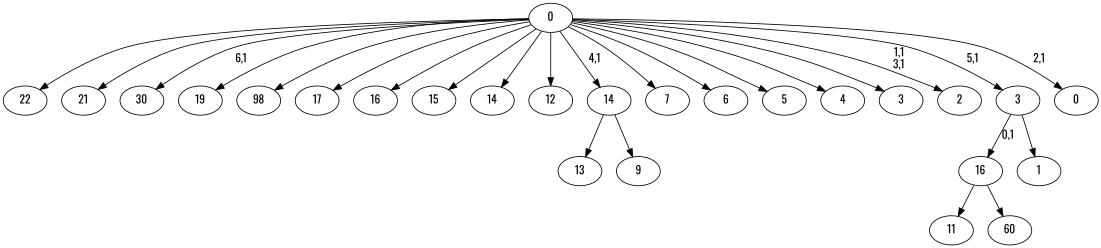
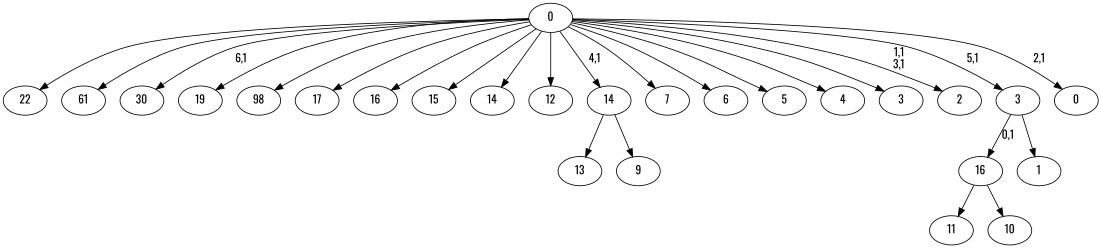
node "21": label "21" -> "61"
node "60": label "60" -> "10"
